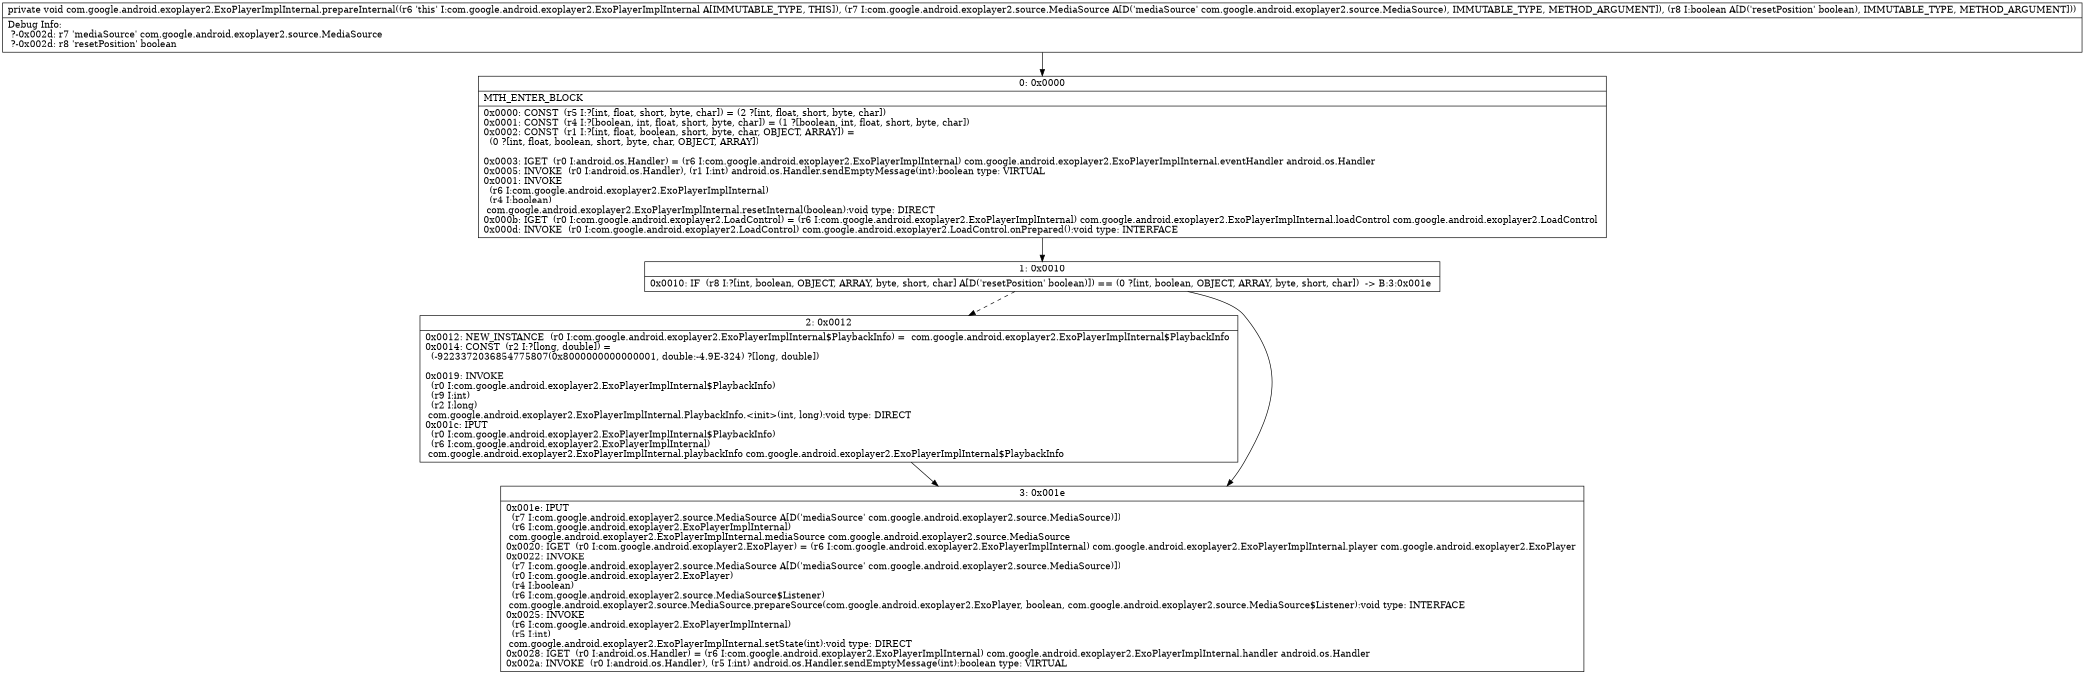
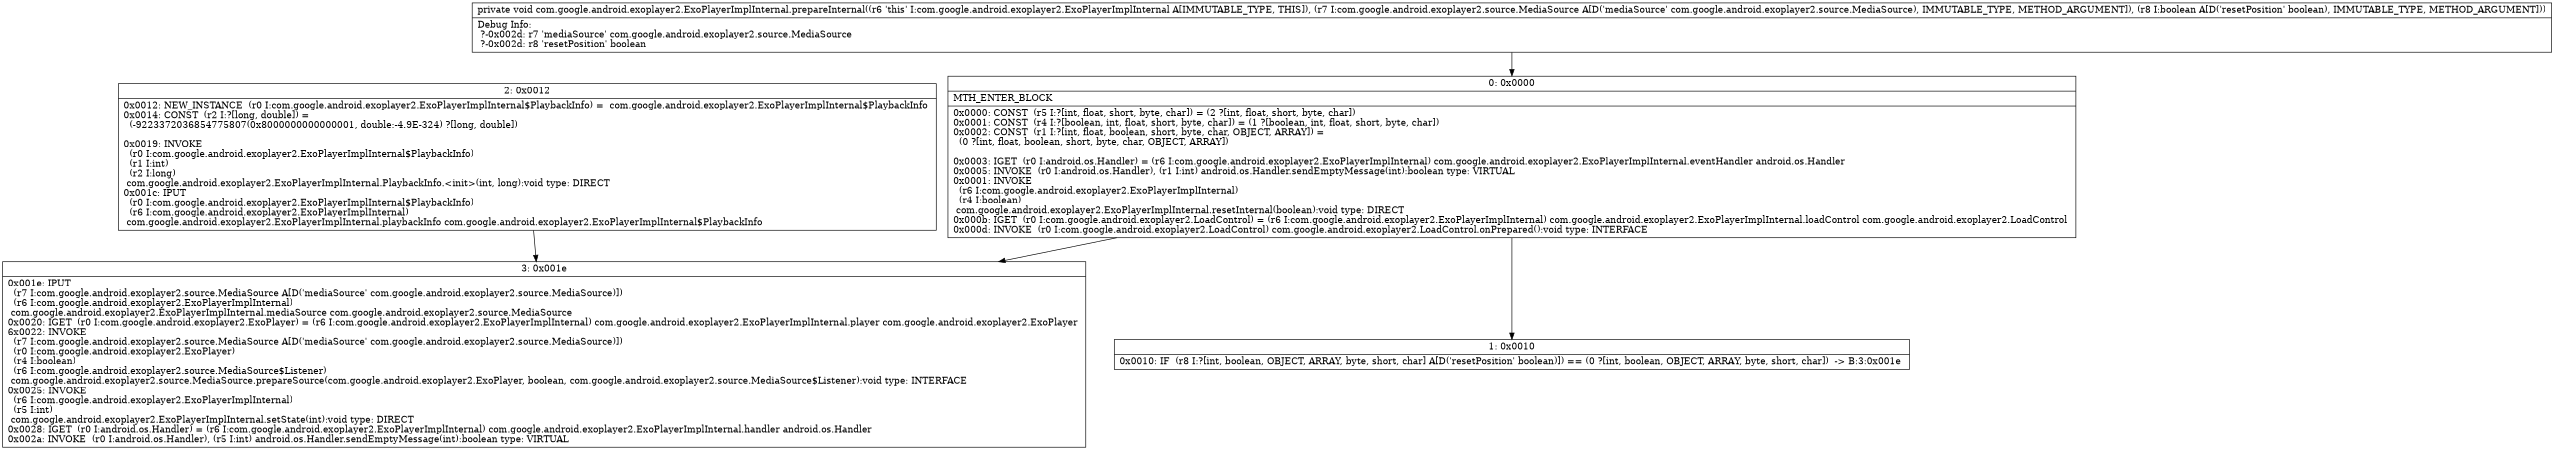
edge "1: 0x0010" -> "2: 0x0012": removed
edge "1: 0x0010" -> "3: 0x001e": now "0: 0x0000" -> "3: 0x001e"
node "2: 0x0012": text "(r9 I:int)" -> "(r1 I:int)"
node "3: 0x001e": text "0x0022: INVOKE" -> "6x0022: INVOKE"
